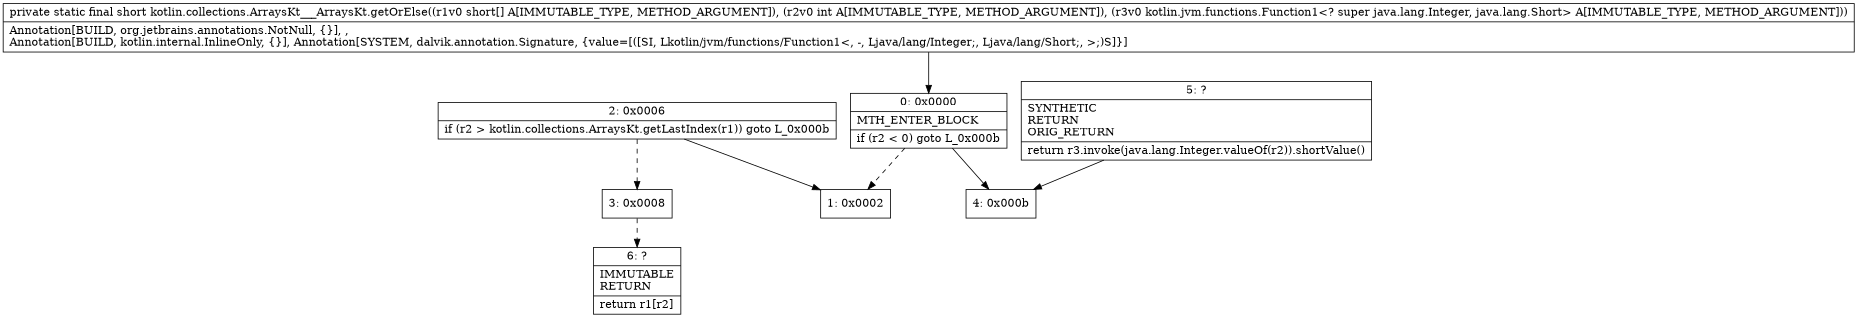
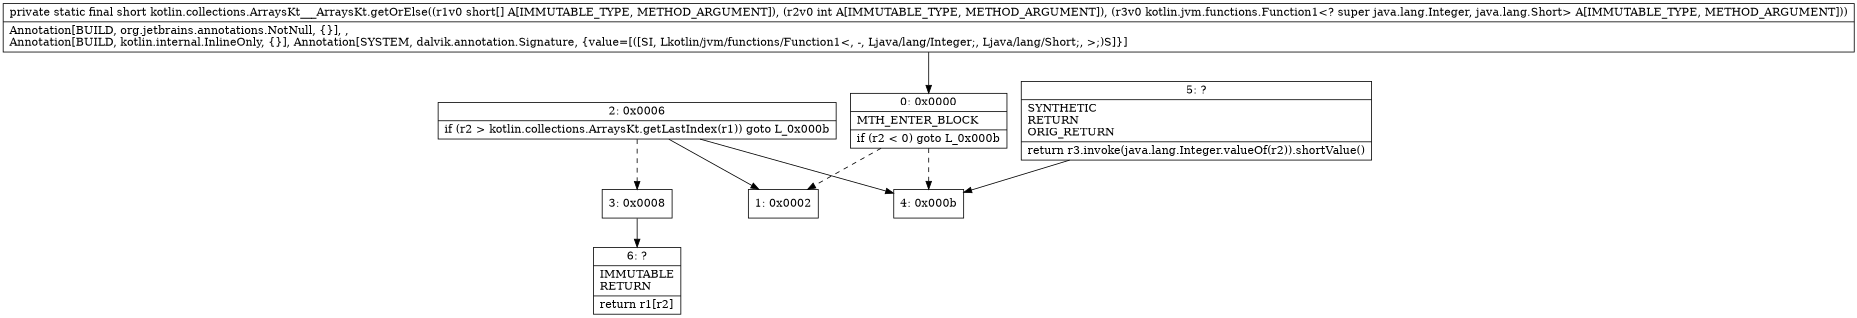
edge "2: 0x0006" -> "4: 0x000b": added
edge "0: 0x0000" -> "4: 0x000b": style solid -> dashed
edge "3: 0x0008" -> "6: ?": style dashed -> solid
